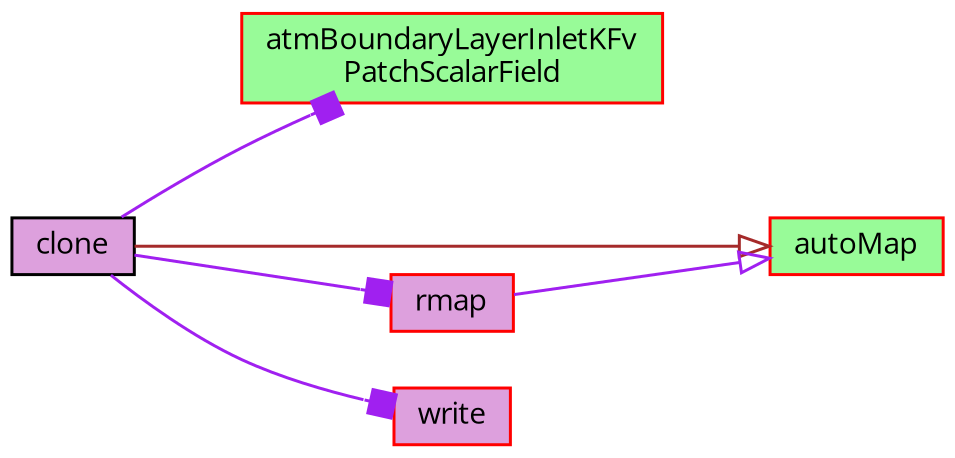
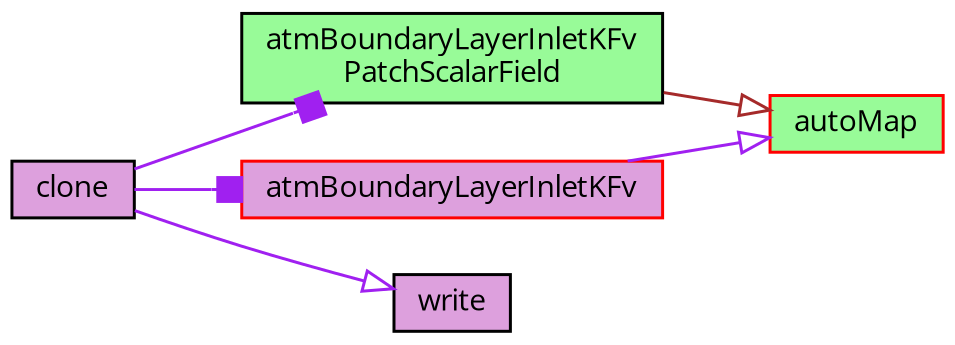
node "atmBoundaryLayerInletKFv PatchScalarField": color red -> black
edge "clone" -> "autoMap": now "atmBoundaryLayerInletKFv PatchScalarField" -> "autoMap"
node "rmap": label "rmap" -> "atmBoundaryLayerInletKFv"
edge "clone" -> "write": arrowhead box -> onormal
node "write": color red -> black
